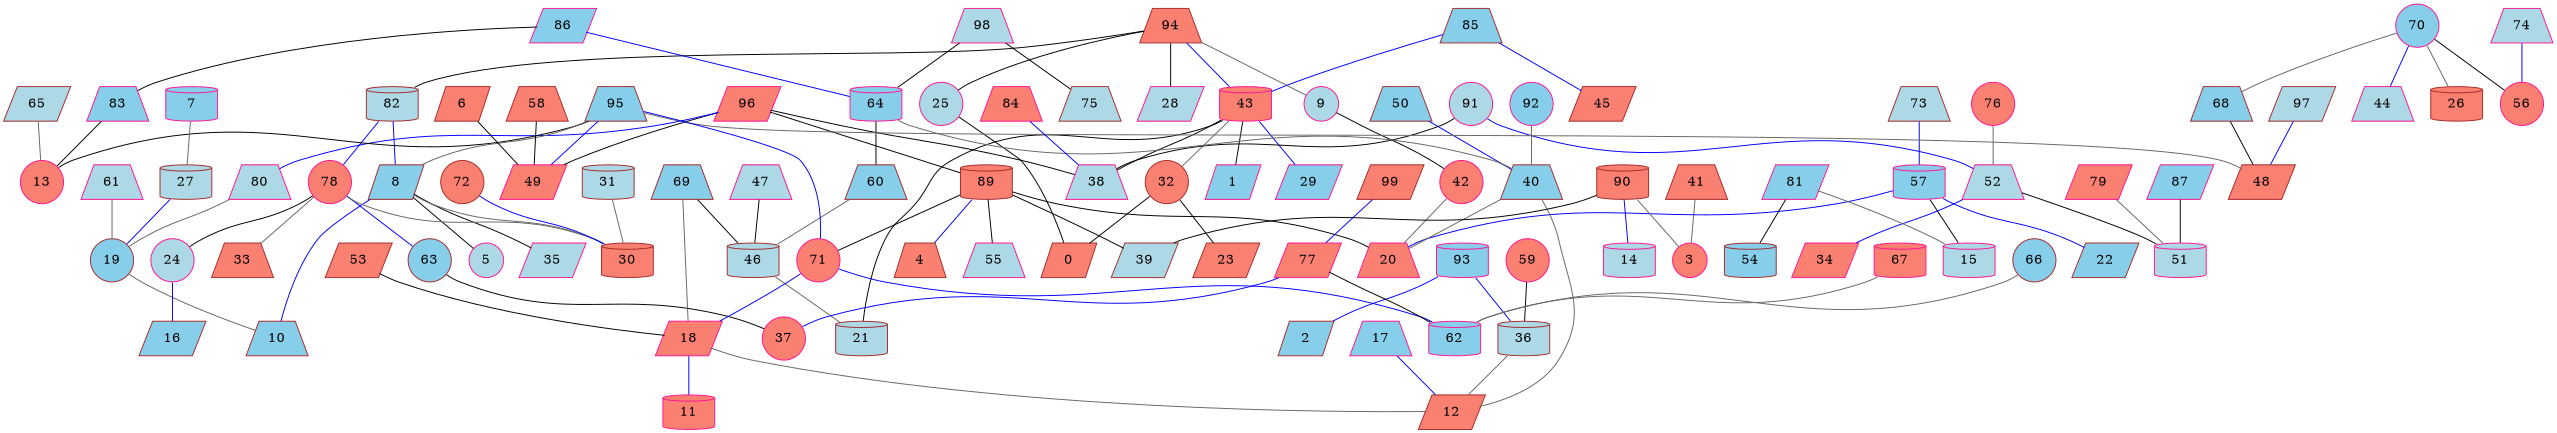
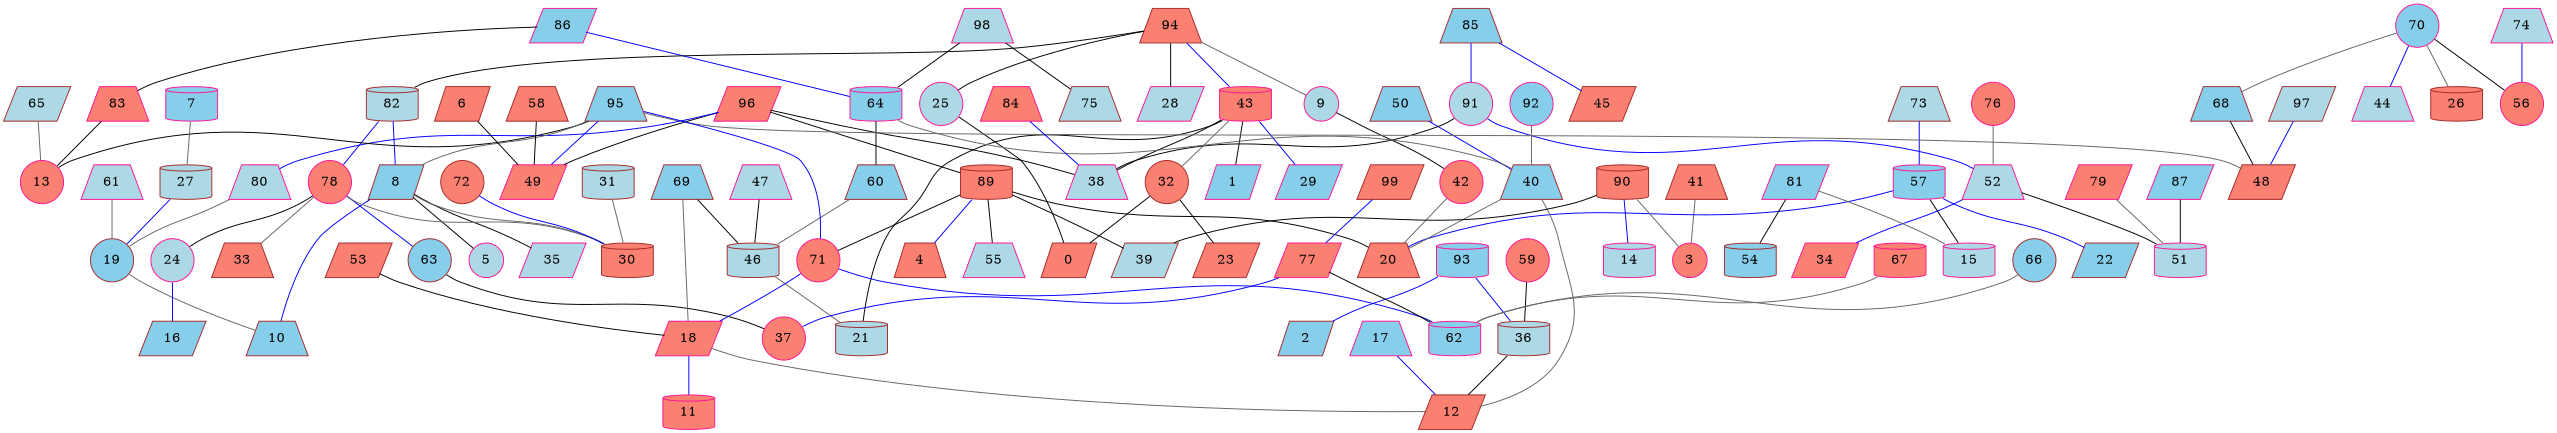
edge "85" -- "43": now "85" -- "91"
node "83": fillcolor skyblue -> salmon
node "20": color deeppink -> brown
edge "36" -- "12": color gray40 -> black
